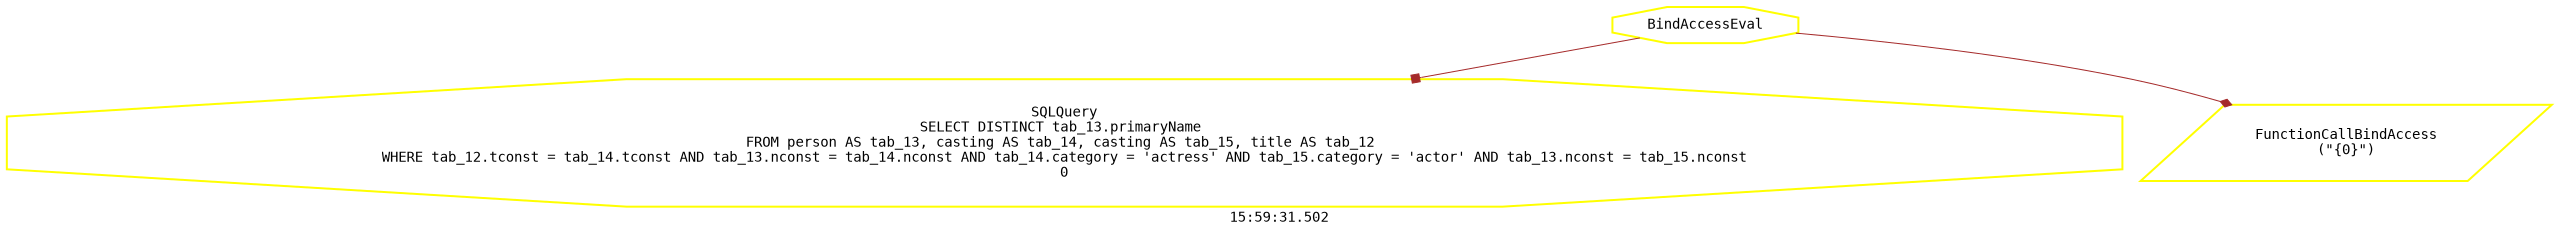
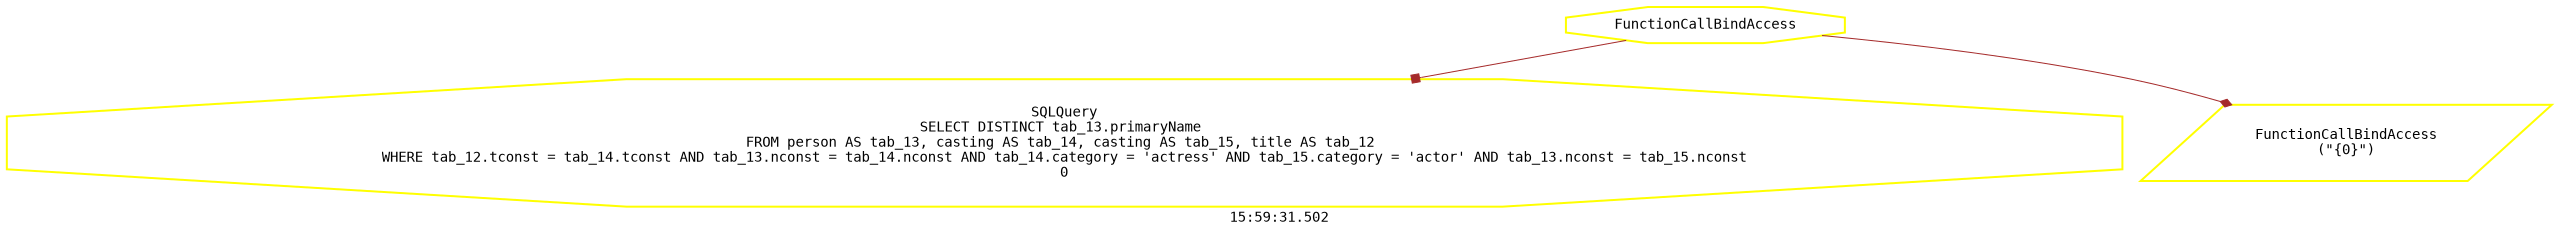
node "BindAccessEval": label "BindAccessEval" -> "FunctionCallBindAccess"
